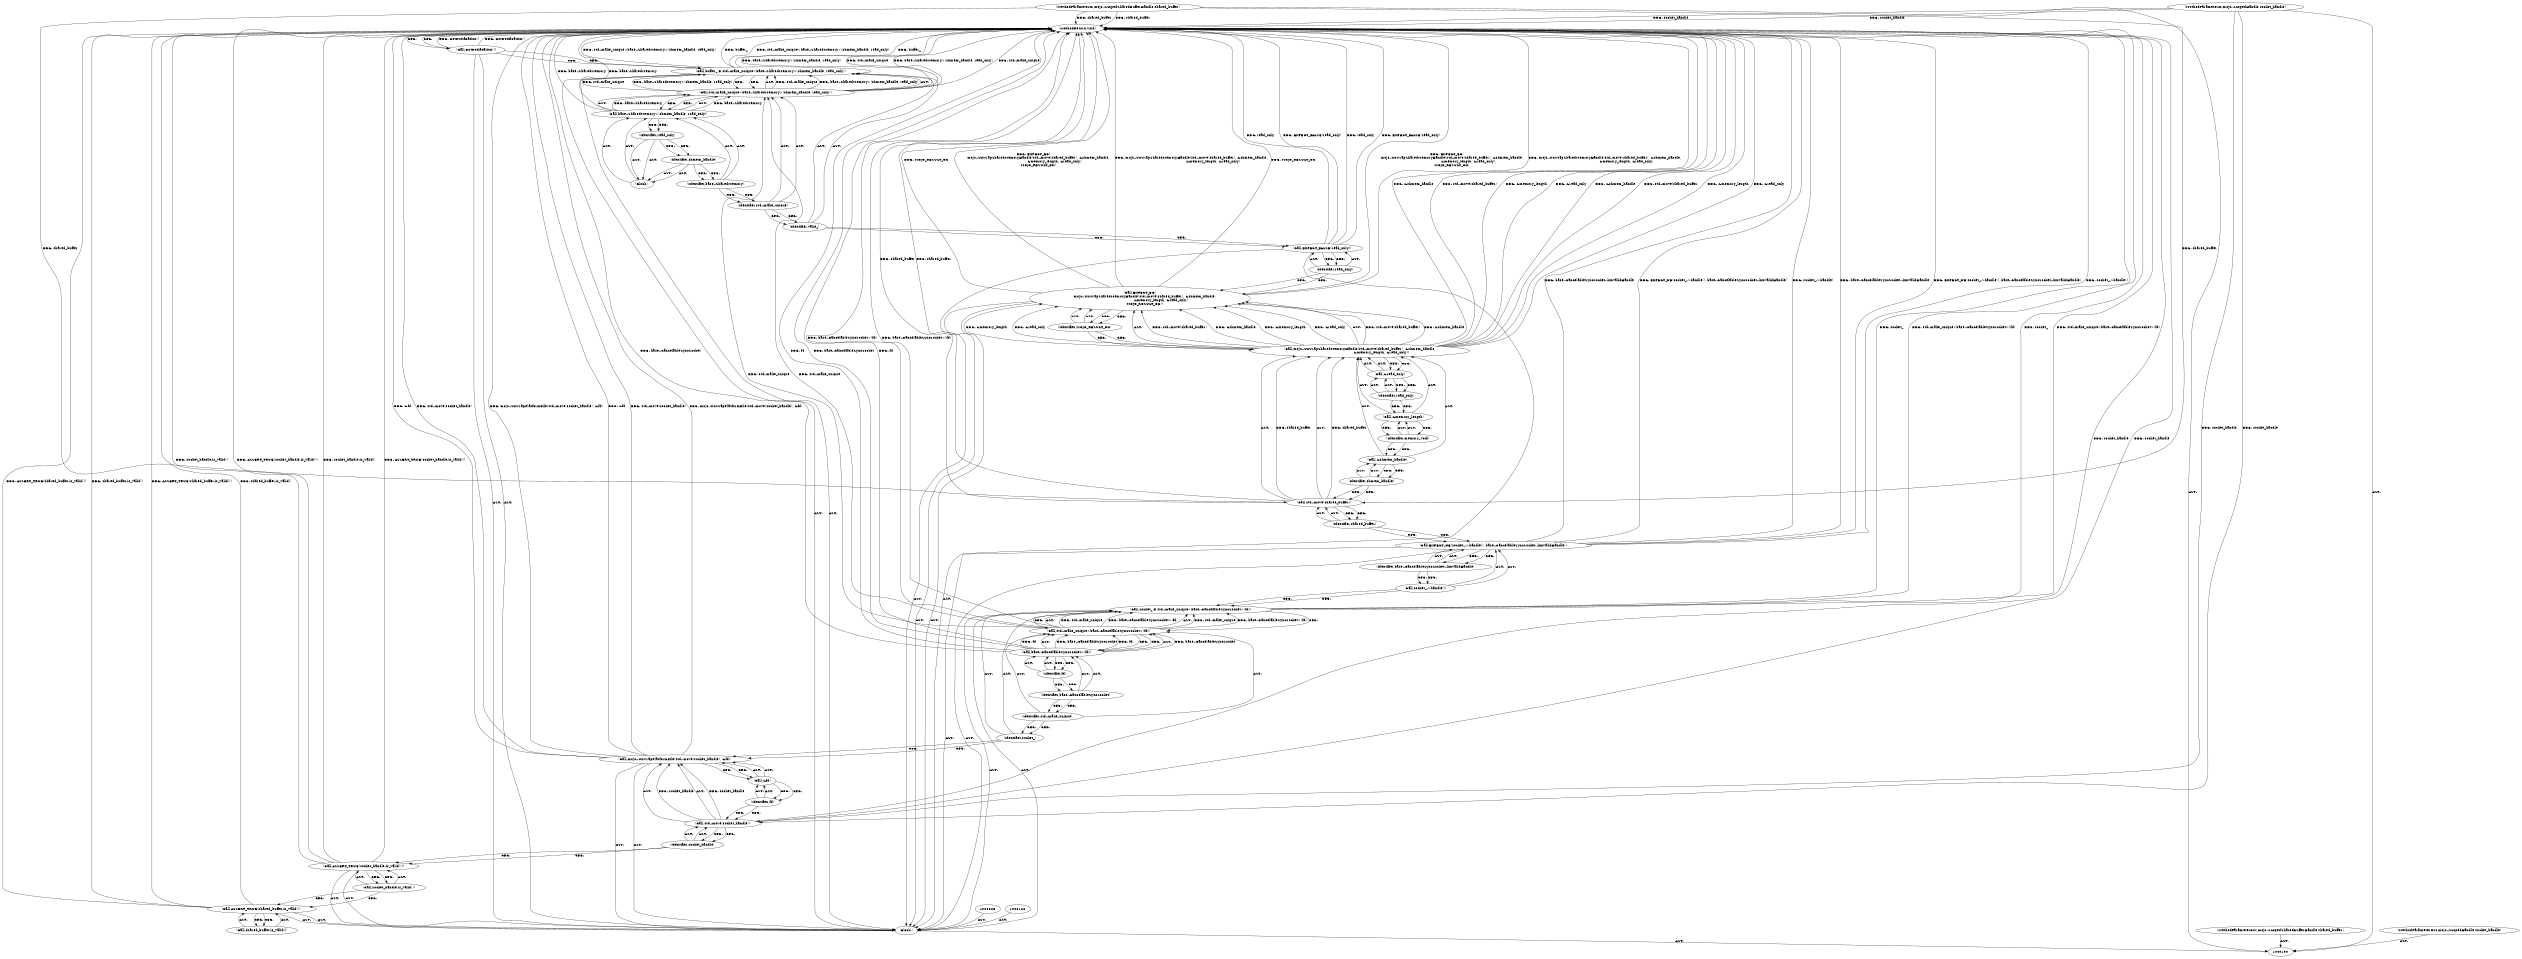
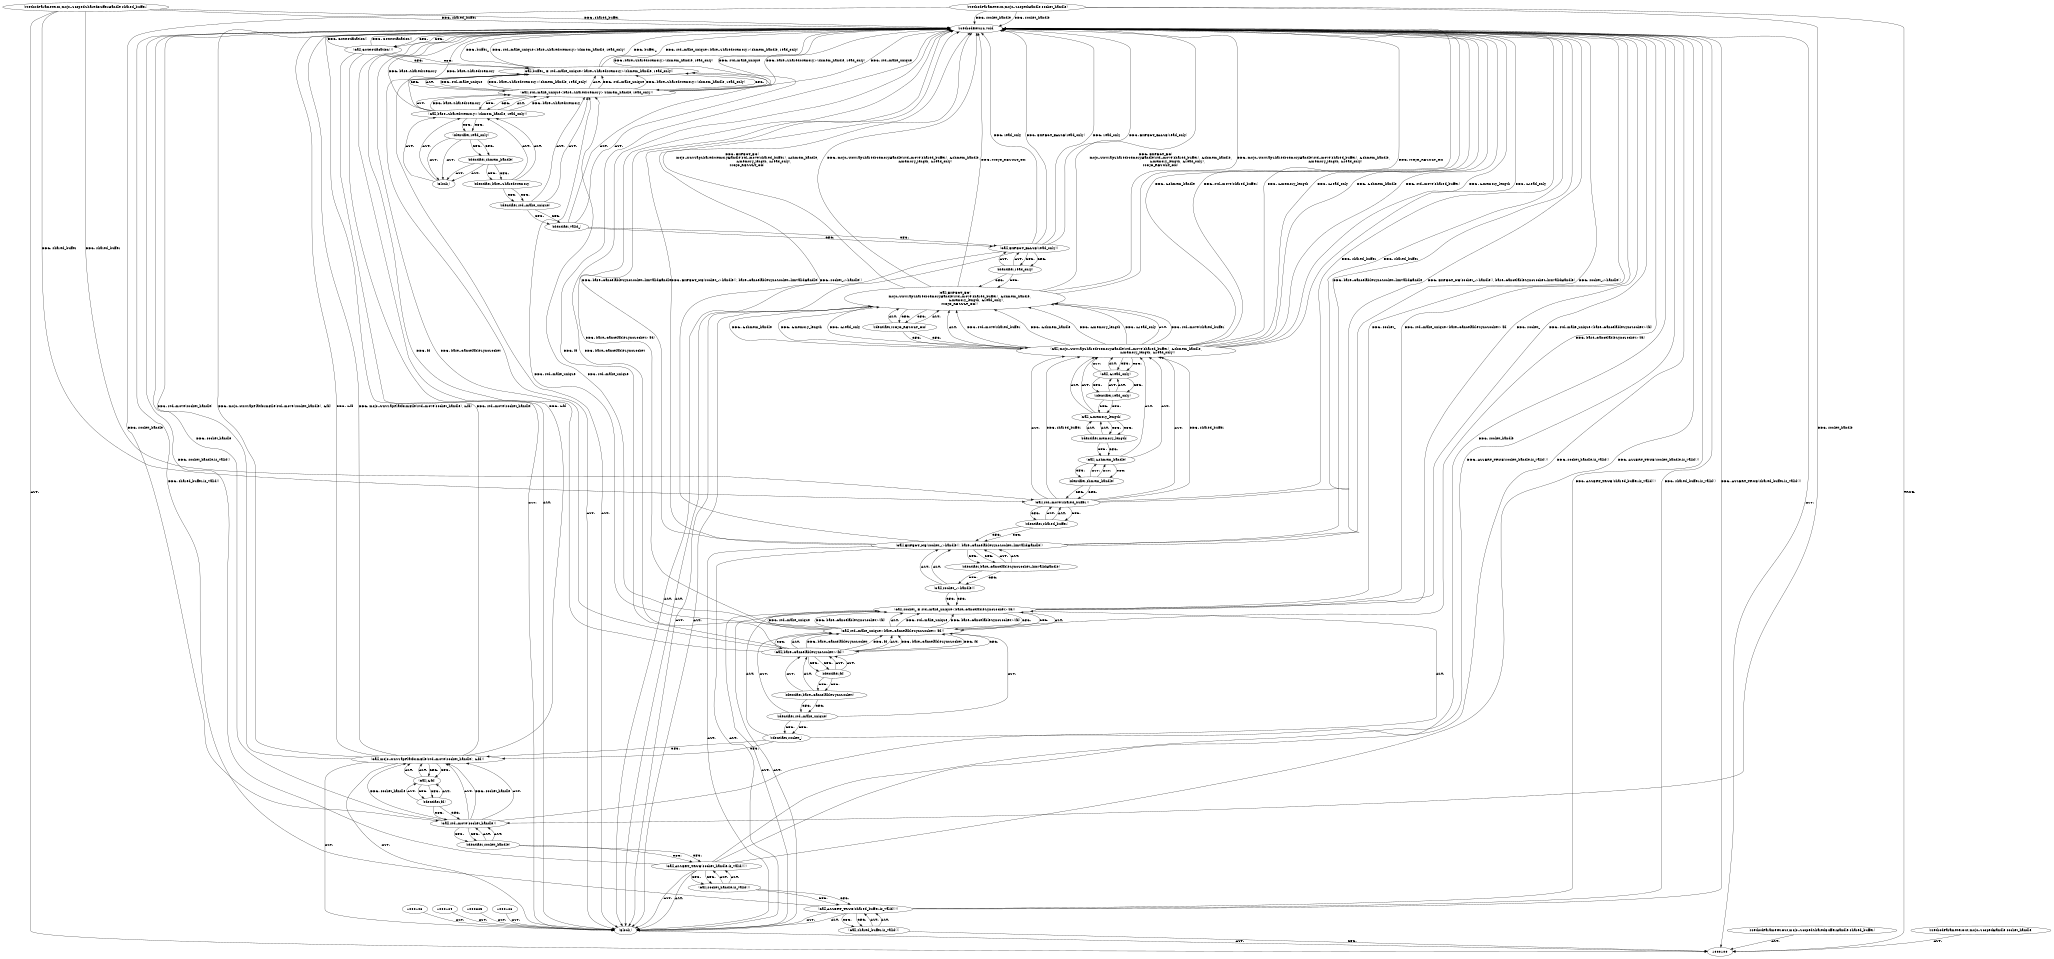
edge "(MethodReturn,void)" -> "1000100": added, label "AST:"
node "(Identifier,memory_void)": label "(Identifier,memory_void)" -> "(Identifier,memory_length)"
edge "(MethodParameterIn,mojo::ScopedHandle socket_handle)" -> "1000100": label "AST: " -> "TRUE: "
node "1000108": added
node "1000124": added
edge "(Call,shared_buffer.is_valid())" -> "1000100": added, label "CFG:"
